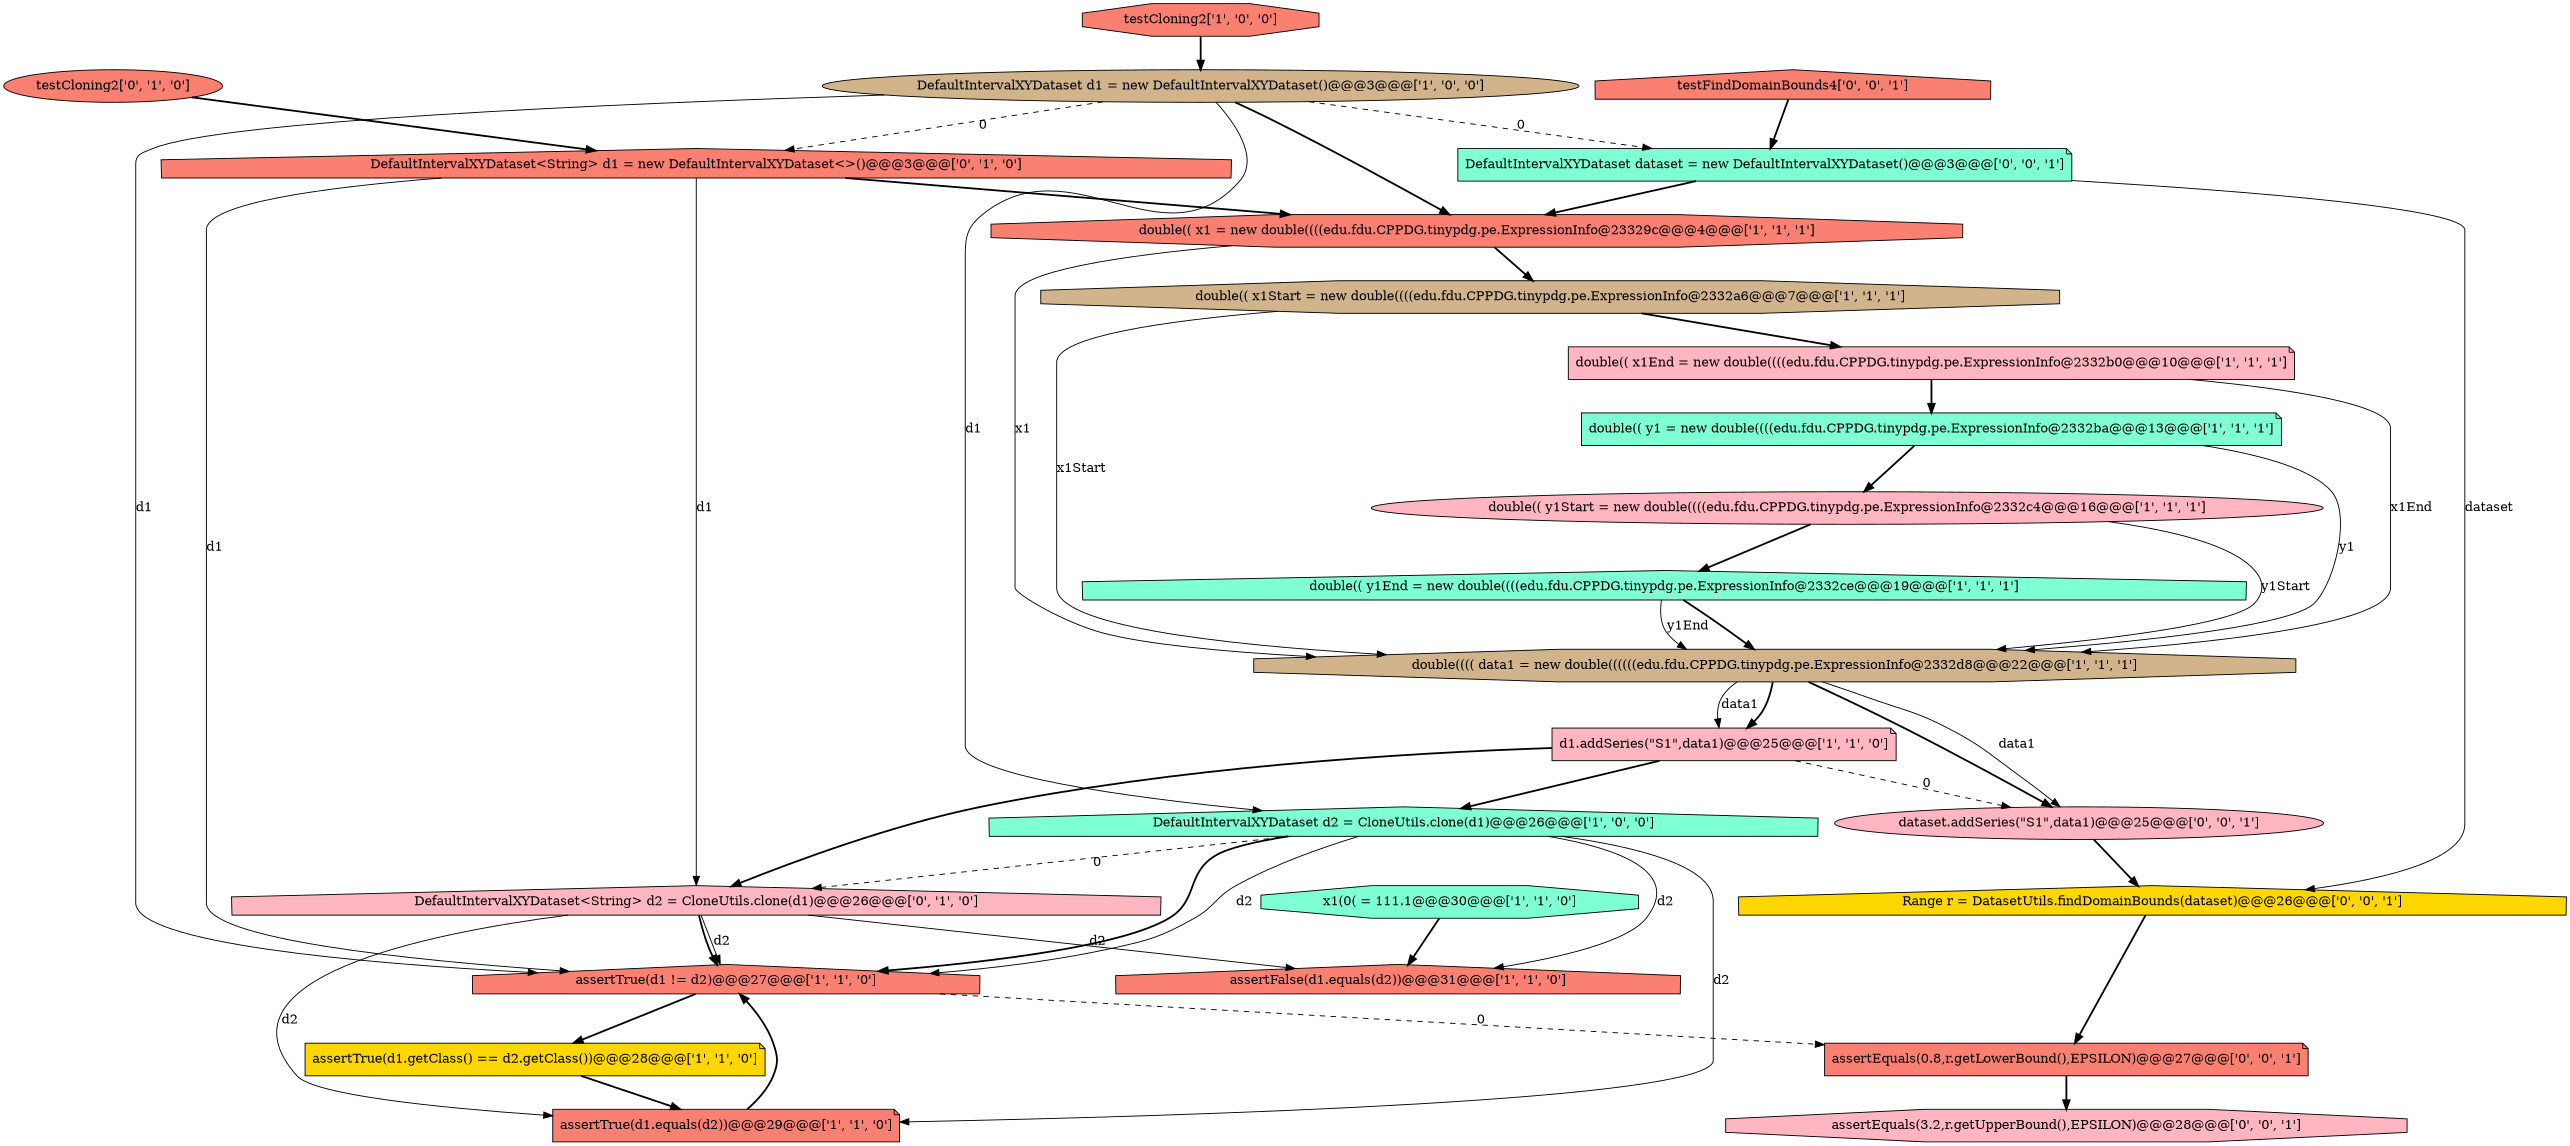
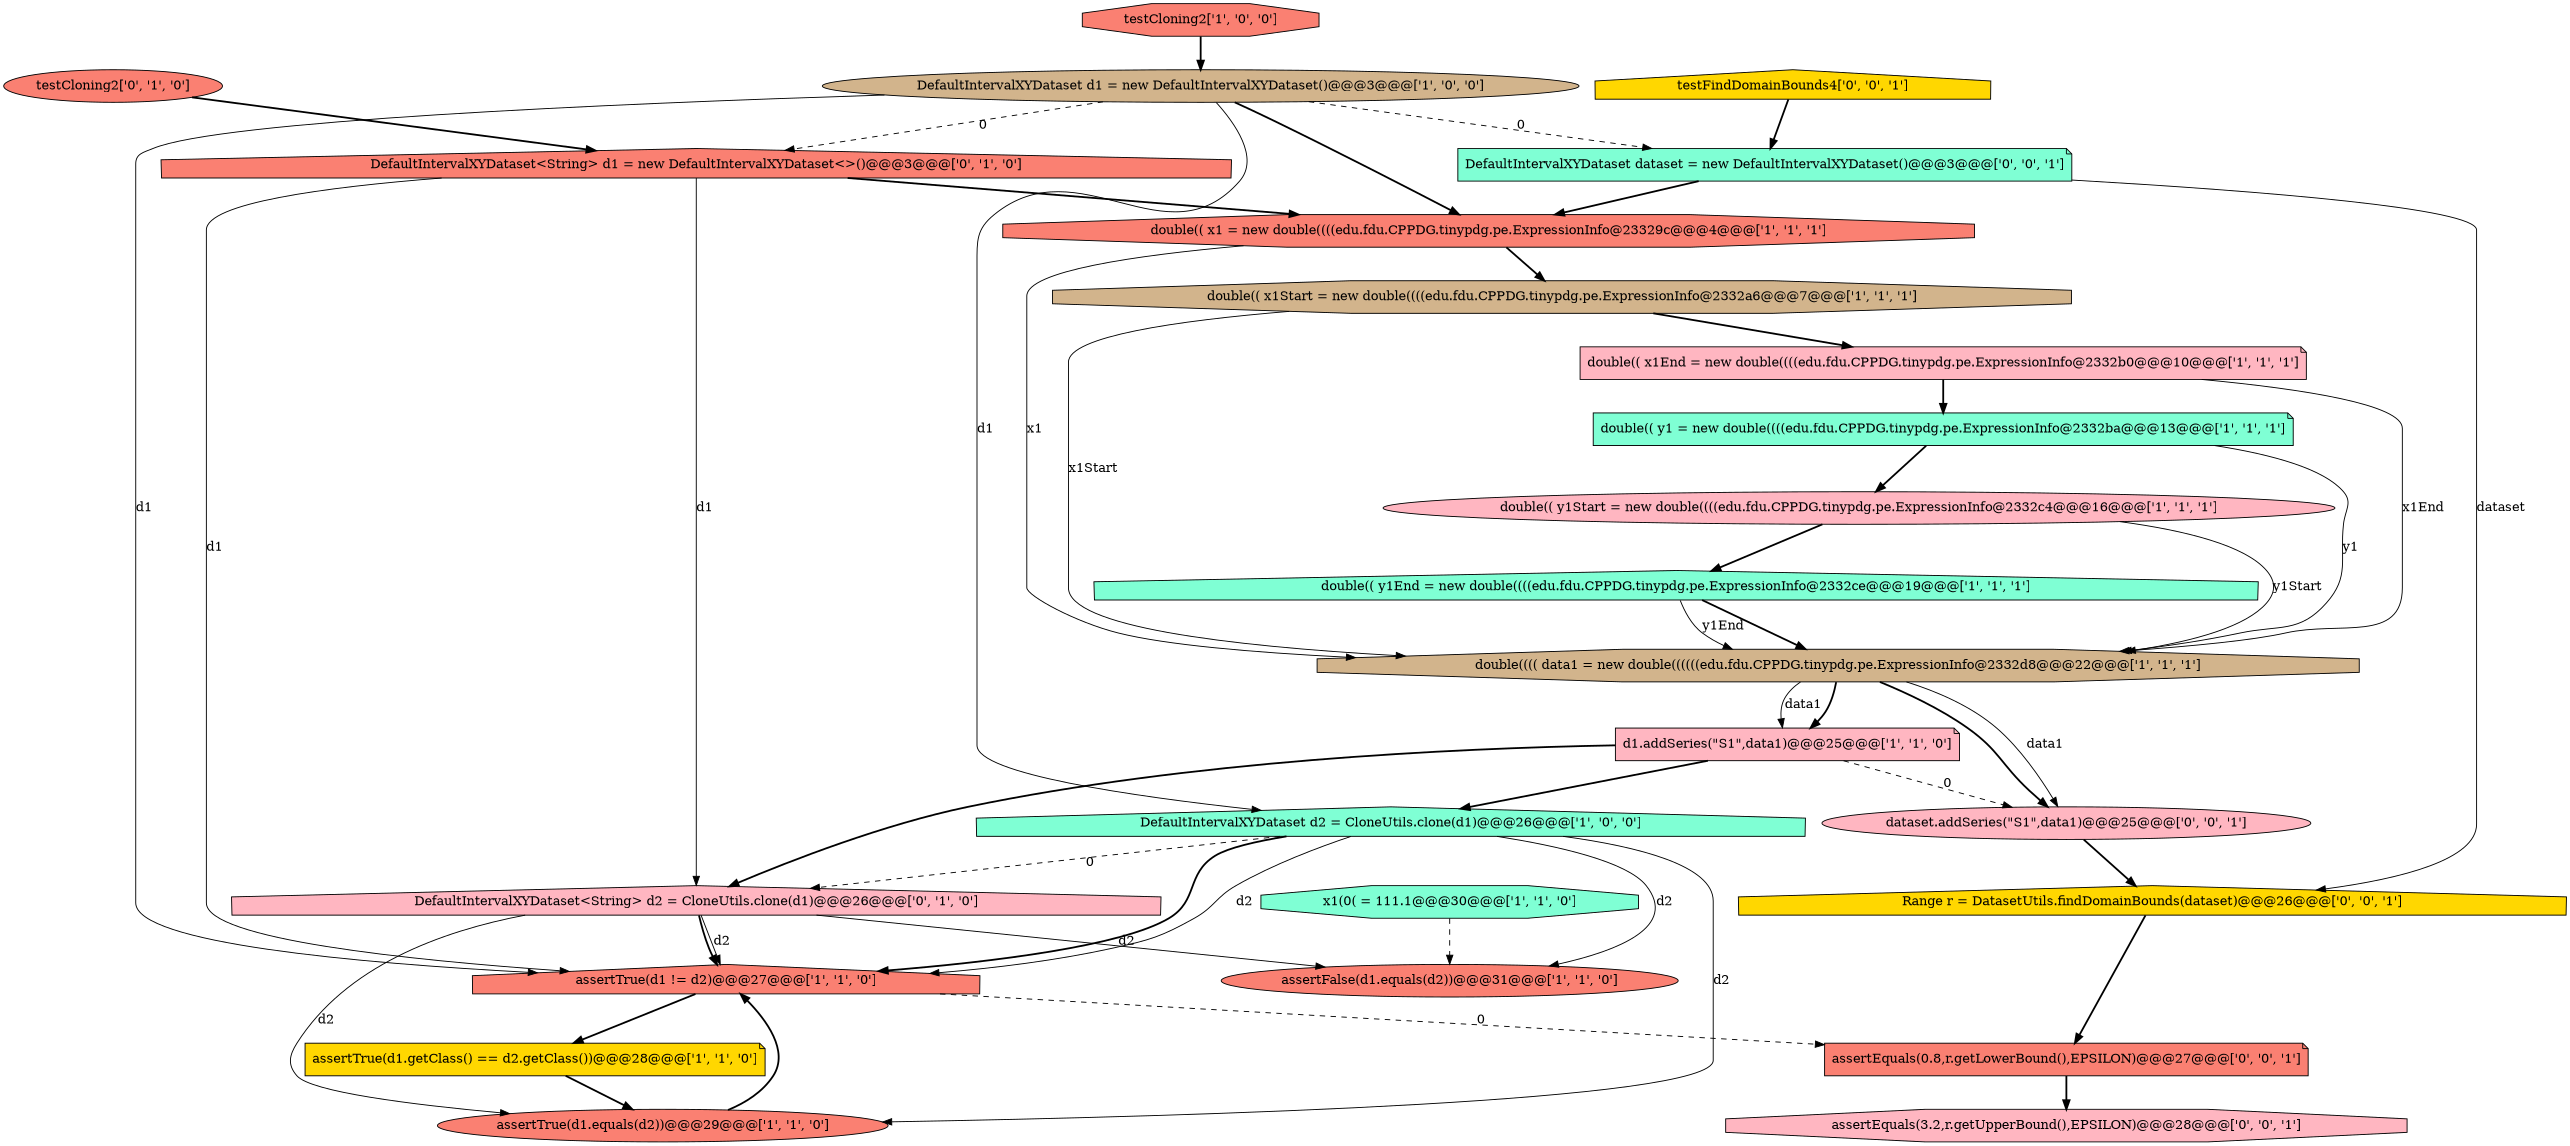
node "testFindDomainBounds4['0', '0', '1']": fillcolor salmon -> gold
edge "x1(0( = 111.1@@@30@@@['1', '1', '0']" -> "assertFalse(d1.equals(d2))@@@31@@@['1', '1', '0']": style bold -> dashed
node "assertFalse(d1.equals(d2))@@@31@@@['1', '1', '0']": shape house -> ellipse
node "assertTrue(d1.equals(d2))@@@29@@@['1', '1', '0']": shape note -> ellipse
